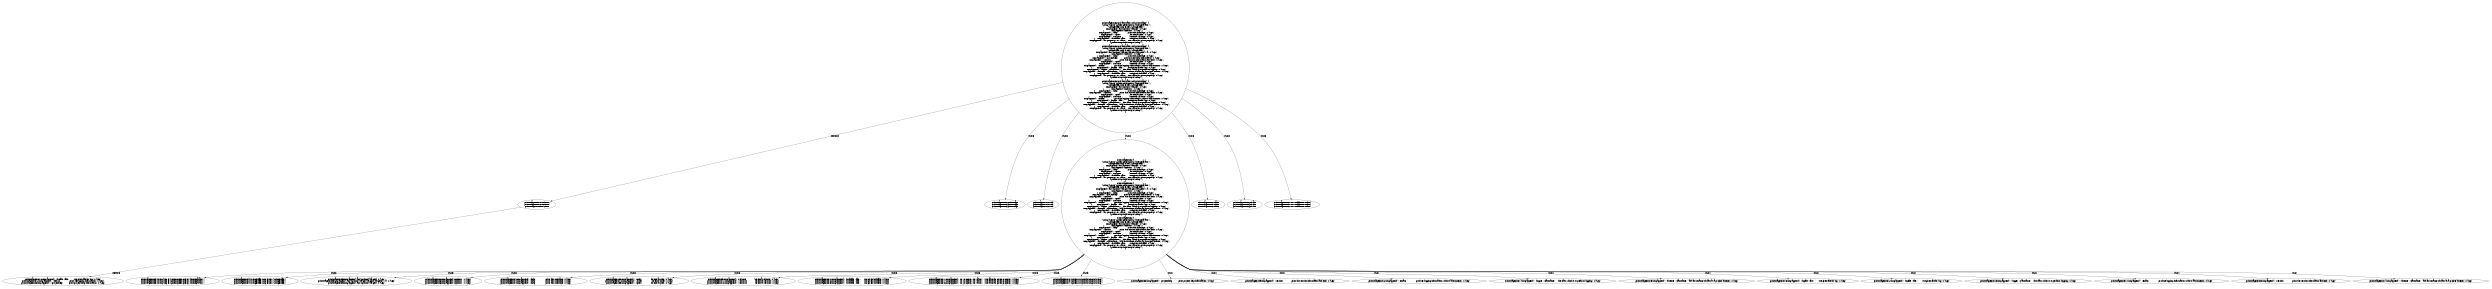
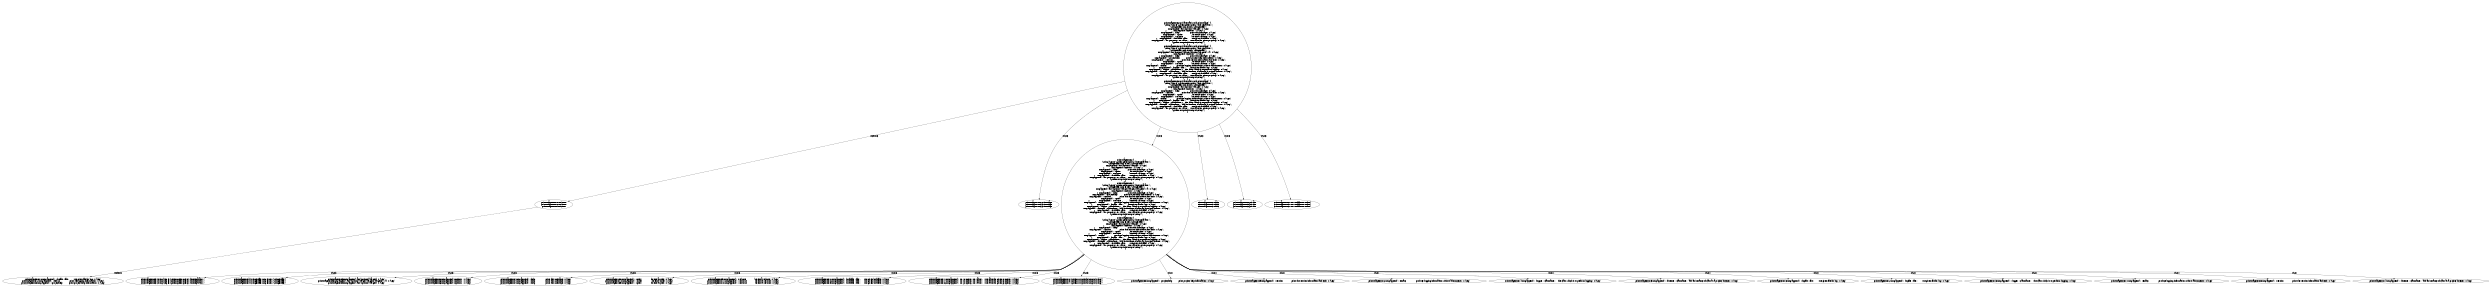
node "printUsage#?#2:void printUsage#?#2:void printUsage#?#2:void": removed
